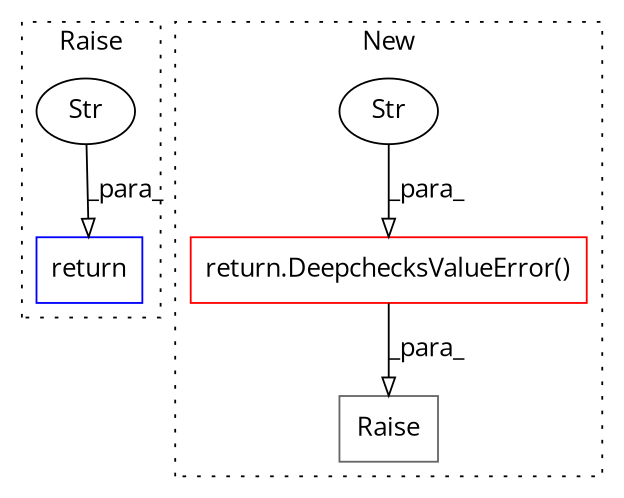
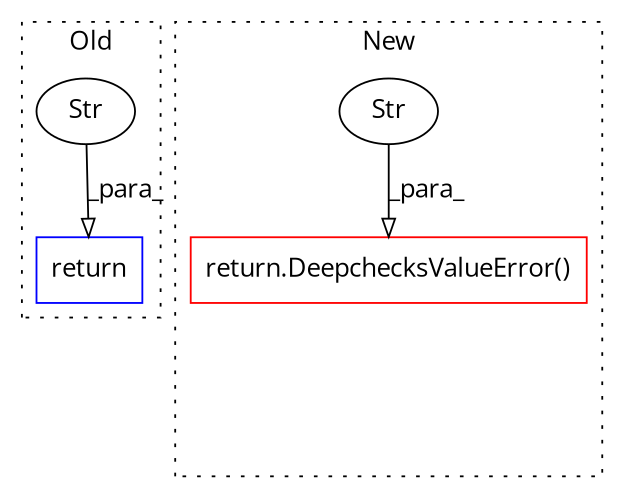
cluster "Raise": label "Raise" -> "Old"
node "Raise": removed
